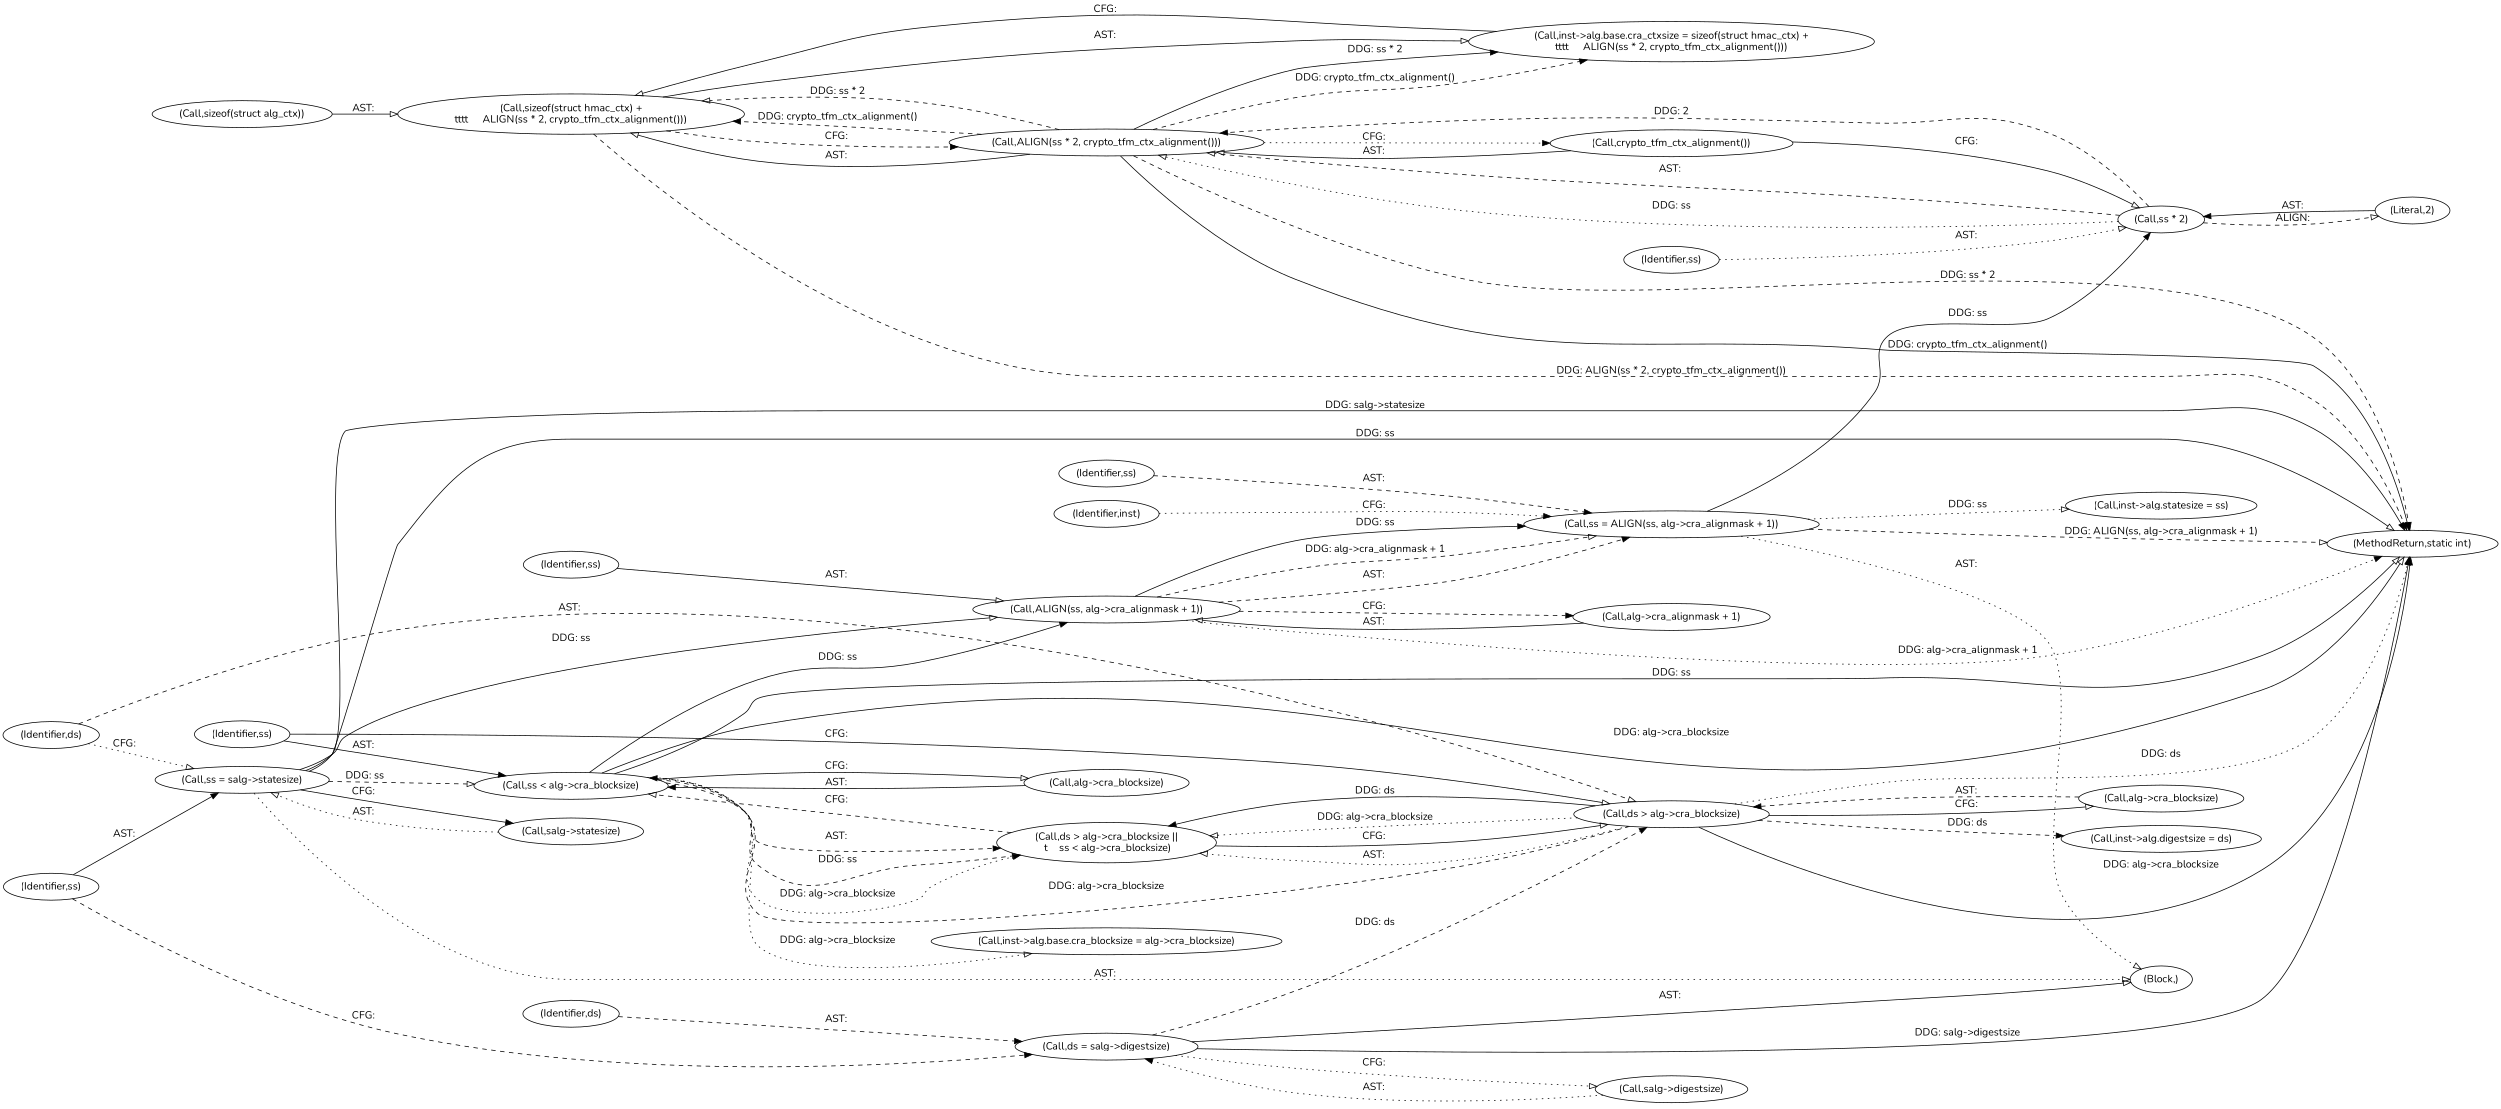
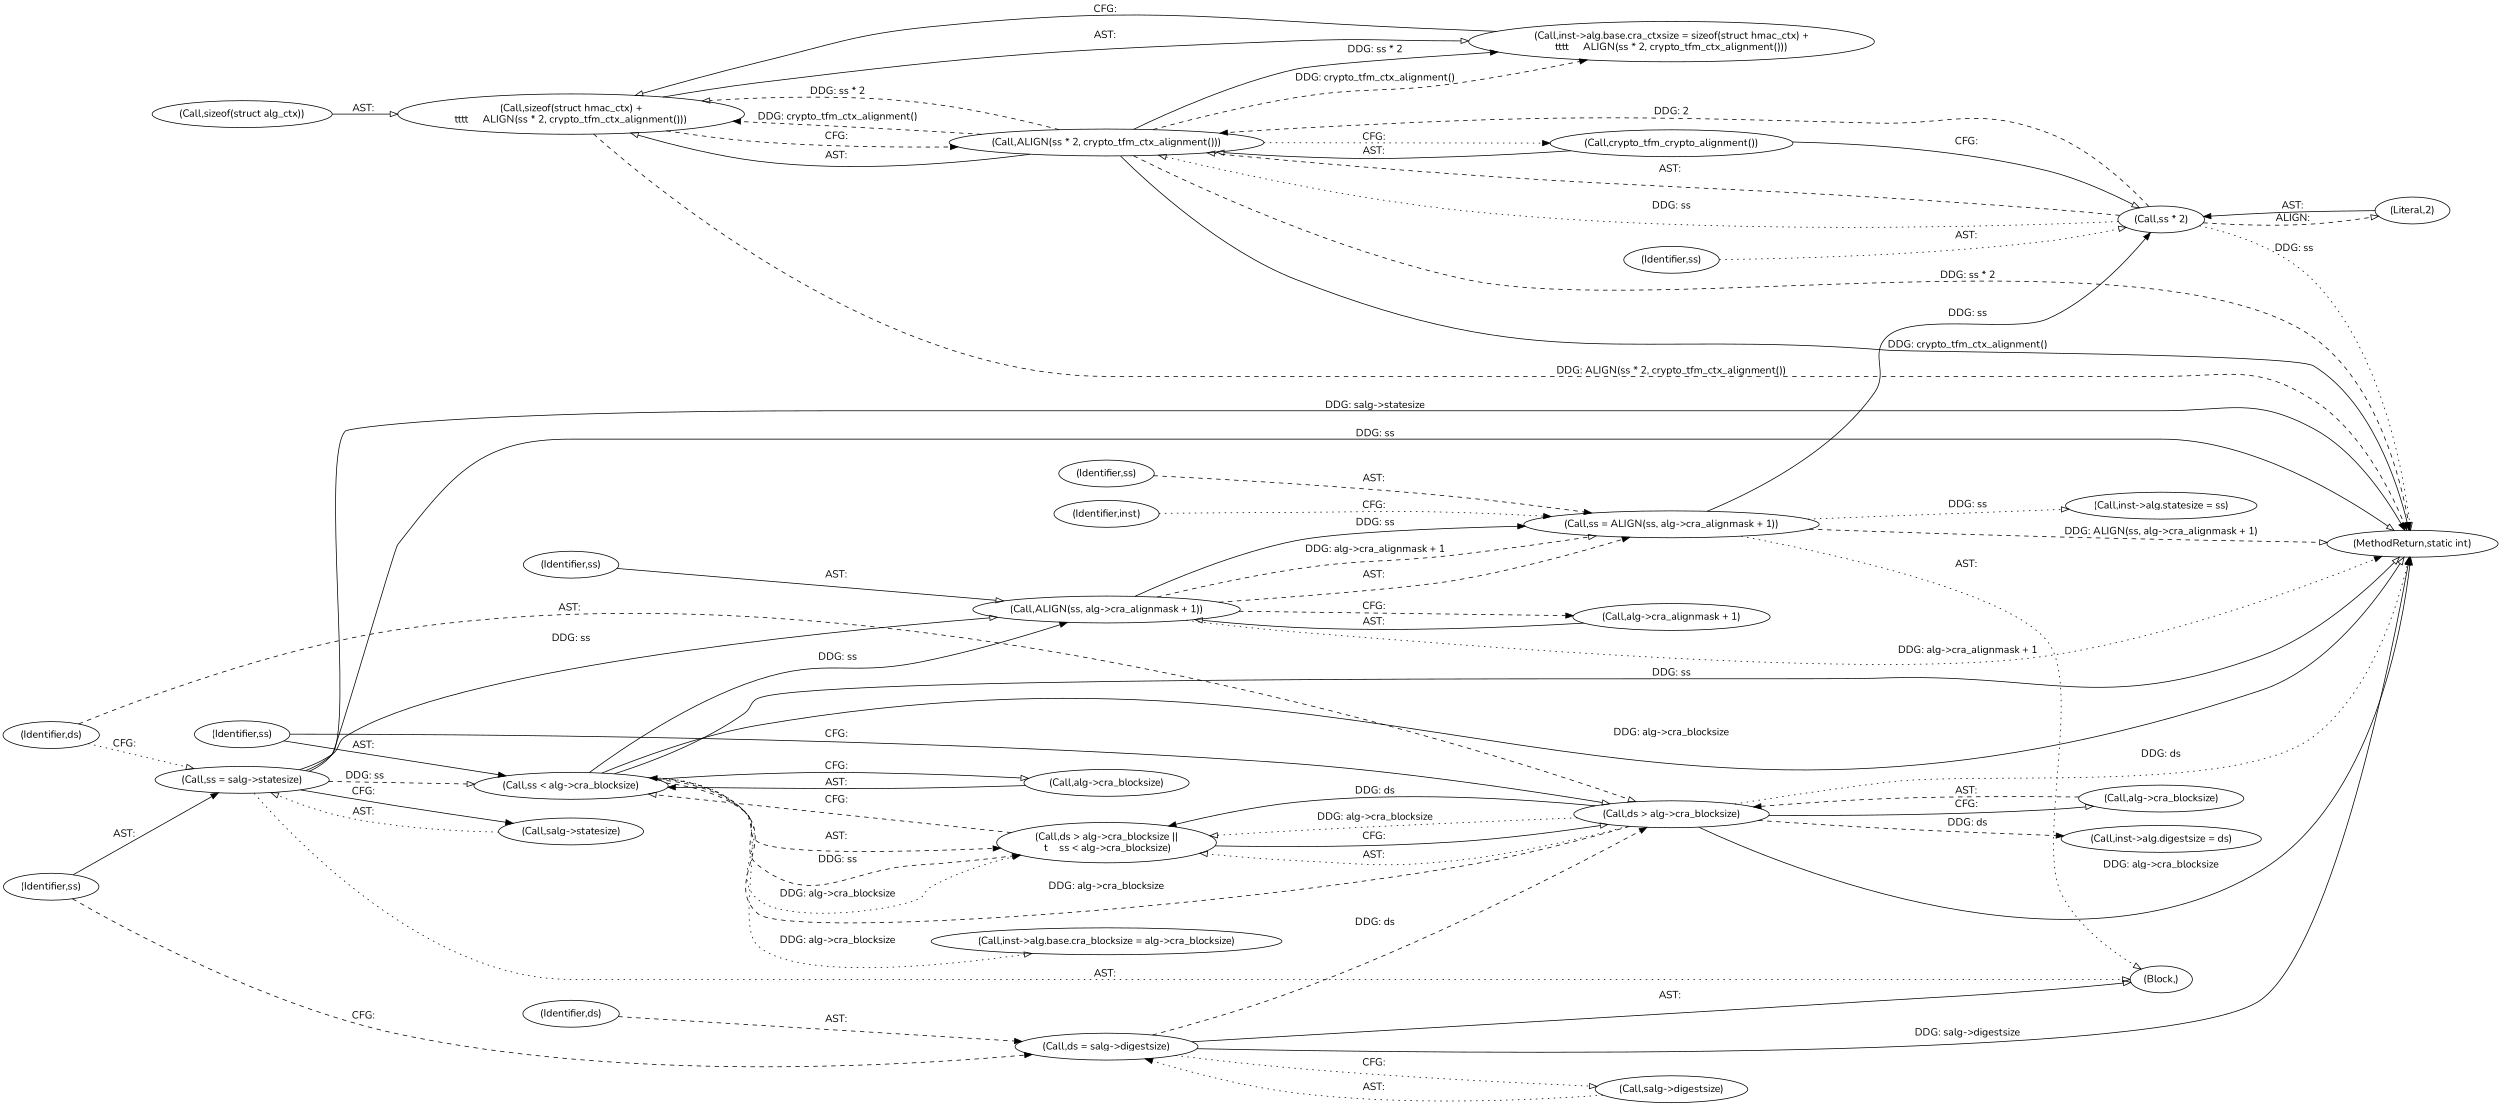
node "(Call,crypto_tfm_ctx_alignment())": label "(Call,crypto_tfm_ctx_alignment())" -> "(Call,crypto_tfm_crypto_alignment())"
edge "(Call,ss * 2)" -> "(MethodReturn,static int)": added, label "DDG: ss"
